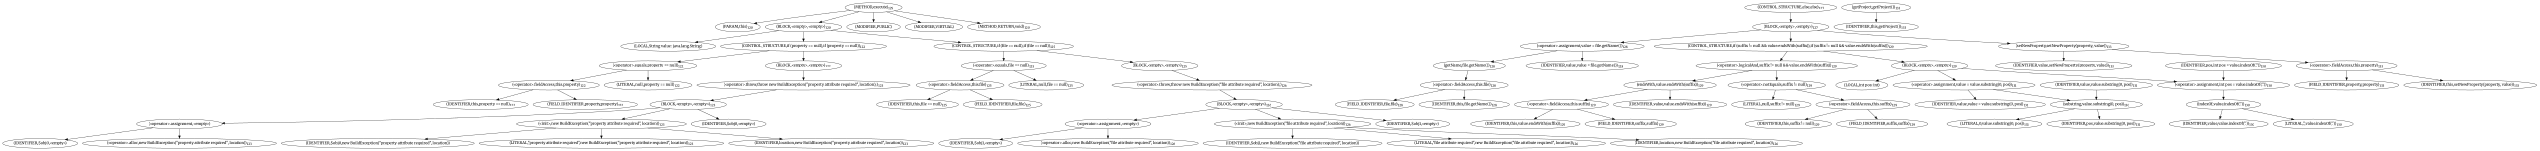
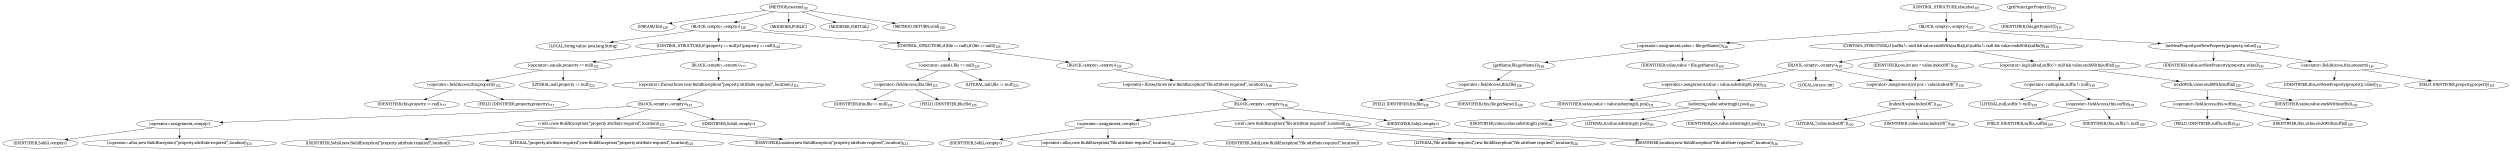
node "(METHOD,execute)": text "129" -> "120"
edge "(IDENTIFIER,value,value.substring(0, pos))" -> "(substring,value.substring(0, pos))": reversed
